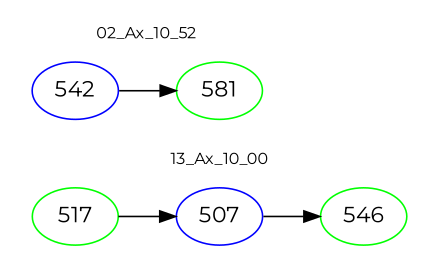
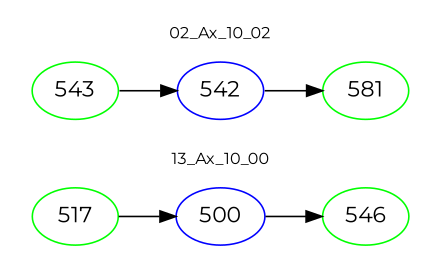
cluster "02_Ax_10_52": label "02_Ax_10_52" -> "02_Ax_10_02"
node "543": added
node "507": label "507" -> "500"
